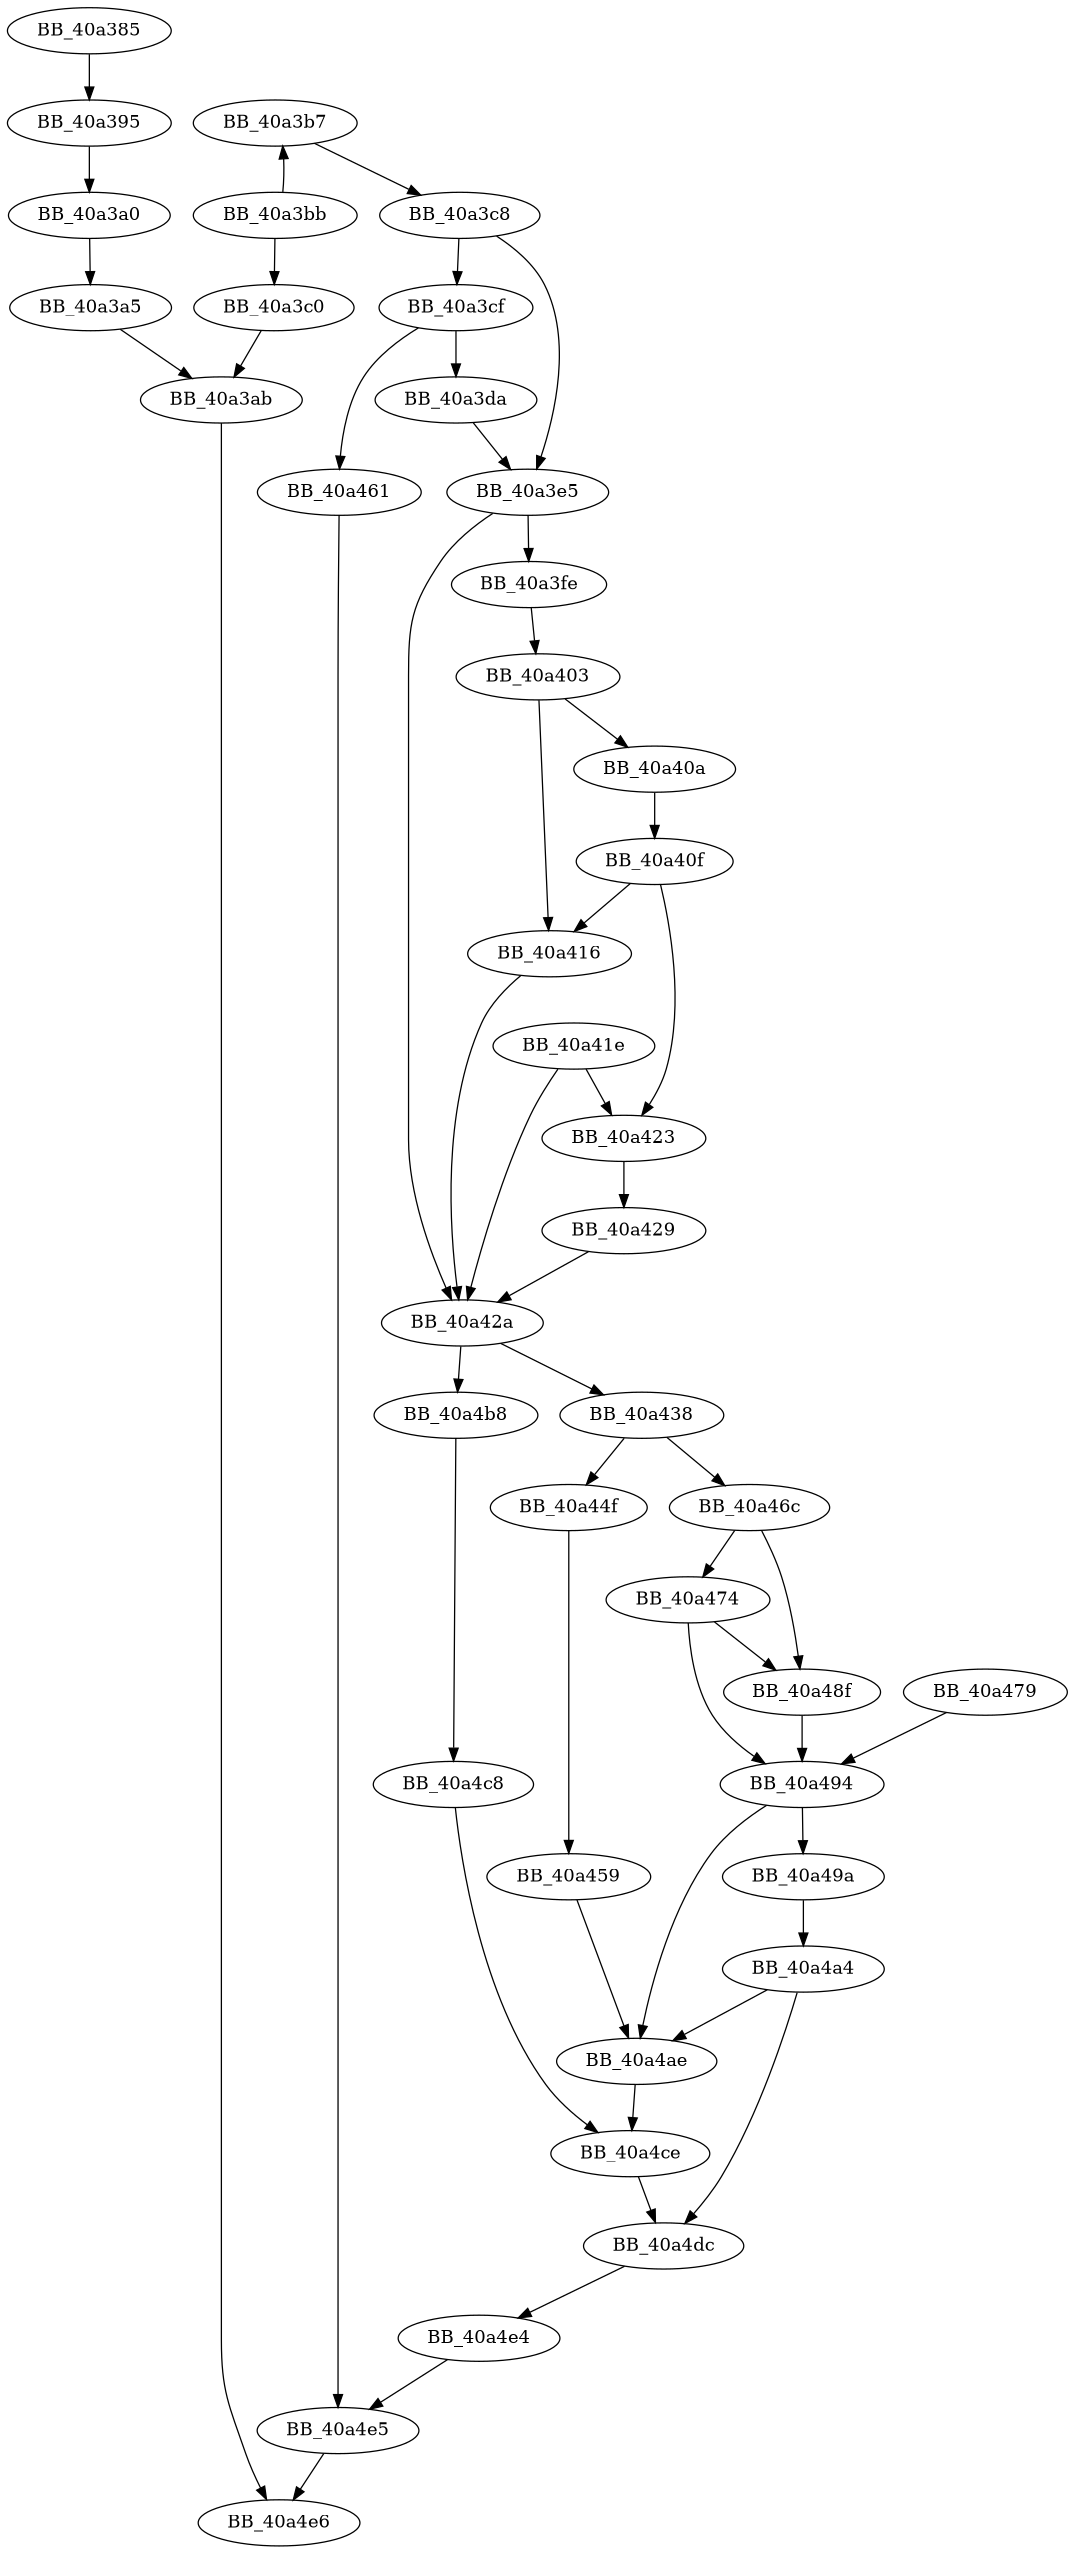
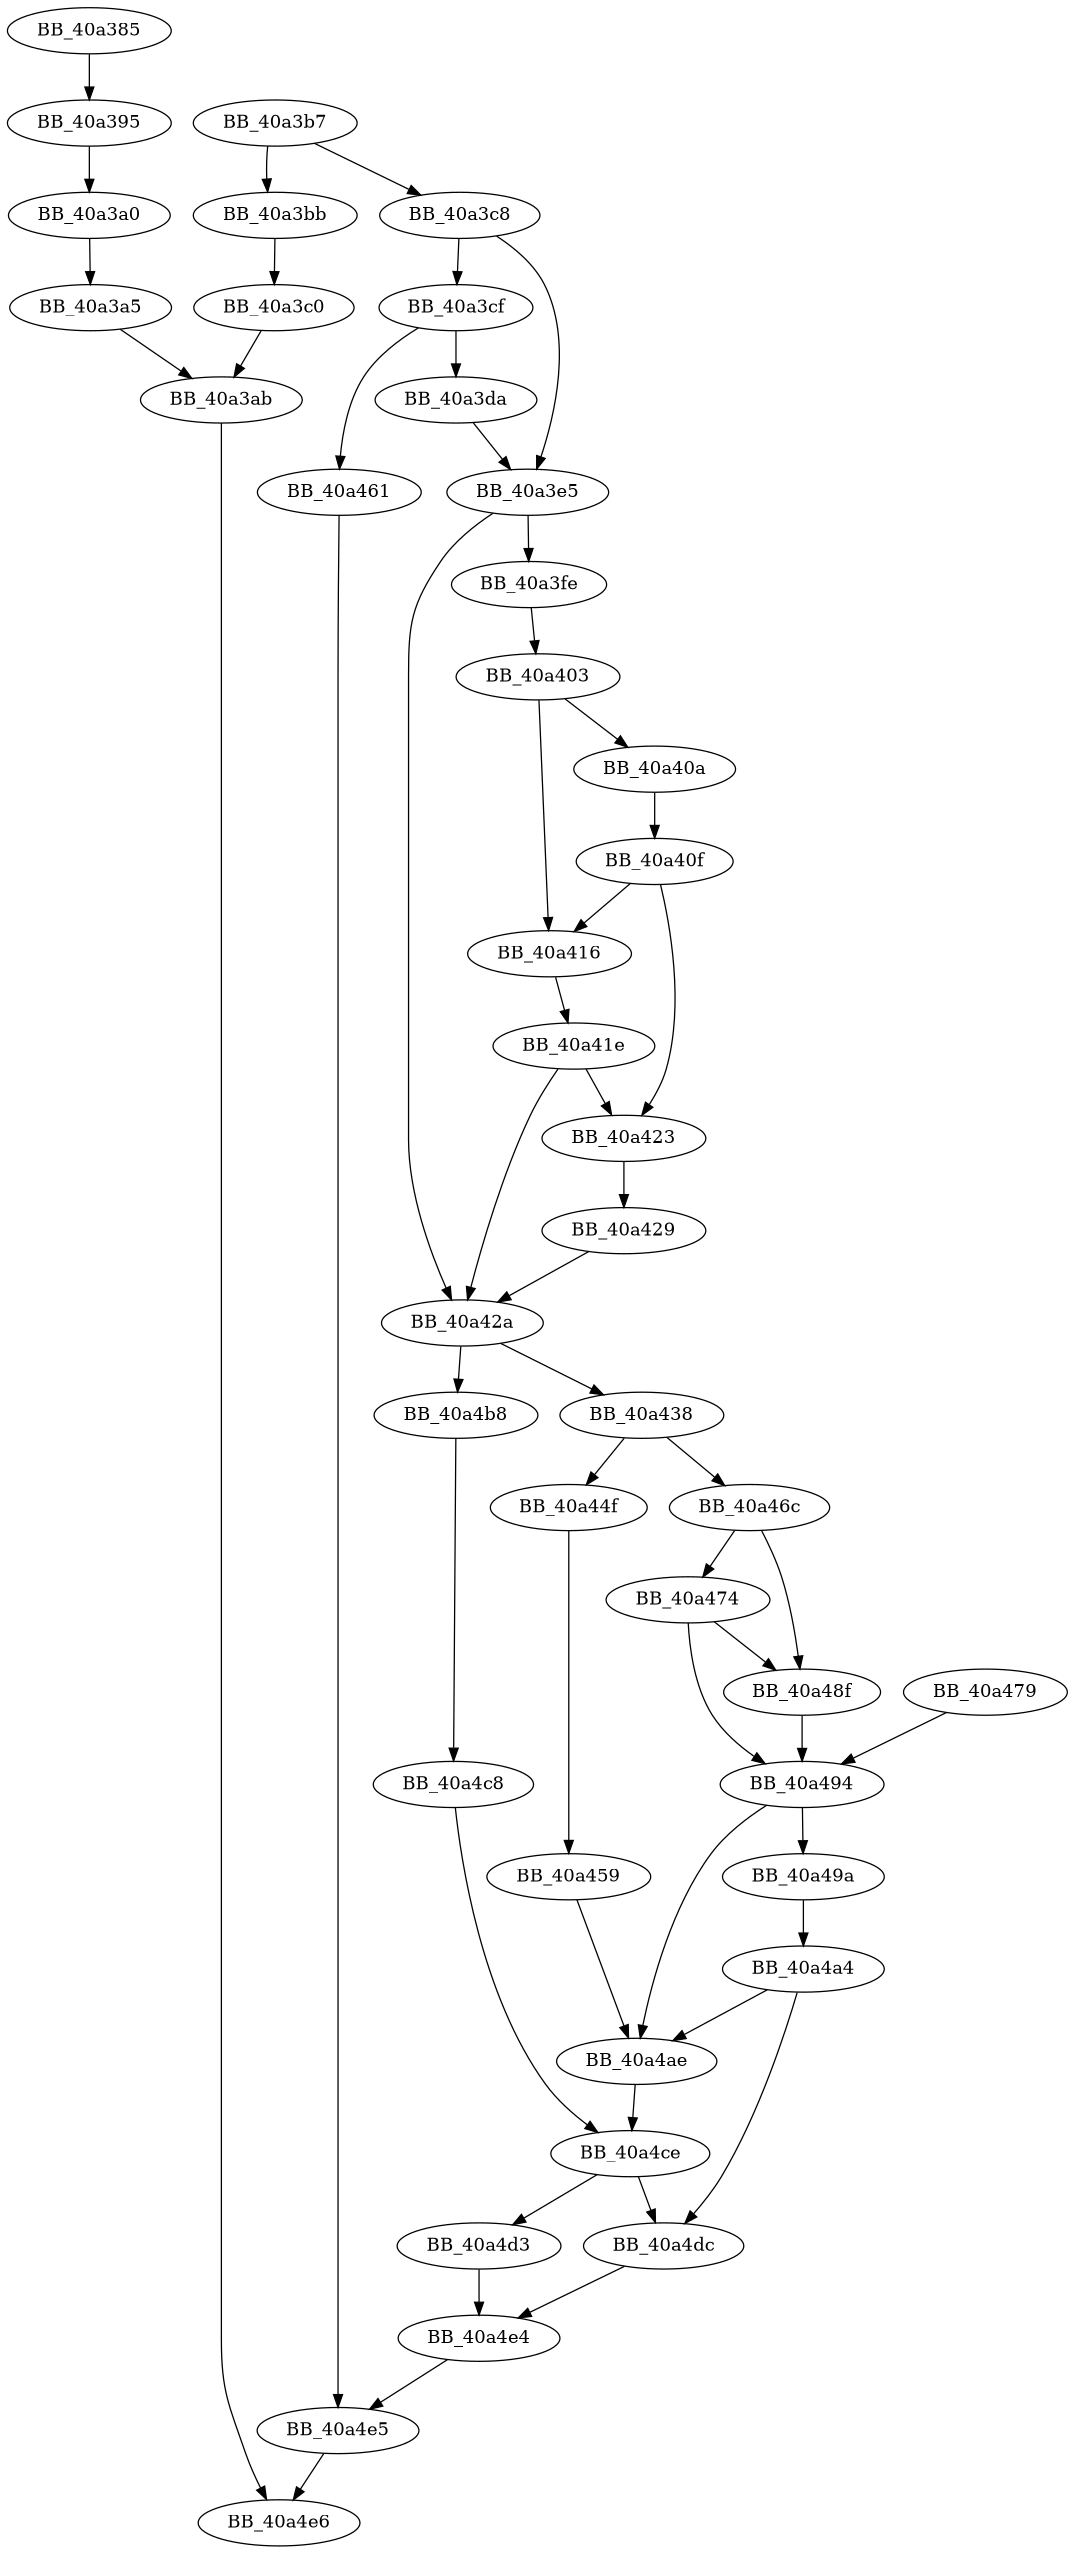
edge "BB_40a3bb" -> "BB_40a3b7": reversed
edge "BB_40a416" -> "BB_40a42a": now "BB_40a416" -> "BB_40a41e"
node "BB_40a4d3": added
